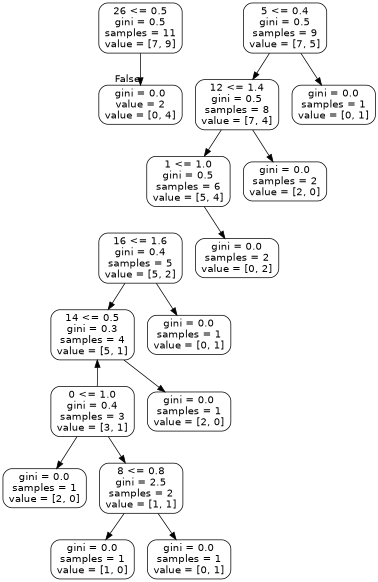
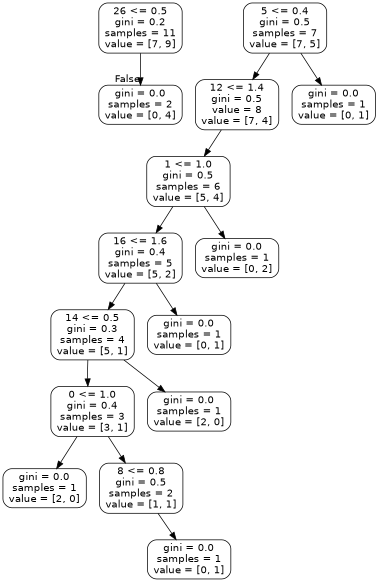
node "26 <= 0.5 gini = 0.5 samples = 11 value = [7, 9]": label "26 <= 0.5 gini = 0.5 samples = 11 value = [7, 9]" -> "26 <= 0.5 gini = 0.2 samples = 11 value = [7, 9]"
node "5 <= 0.4 gini = 0.5 samples = 9 value = [7, 5]": label "5 <= 0.4 gini = 0.5 samples = 9 value = [7, 5]" -> "5 <= 0.4 gini = 0.5 samples = 7 value = [7, 5]"
node "gini = 0.0 value = 2 value = [0, 4]": label "gini = 0.0 value = 2 value = [0, 4]" -> "gini = 0.0 samples = 2 value = [0, 4]"
node "12 <= 1.4 gini = 0.5 samples = 8 value = [7, 4]": label "12 <= 1.4 gini = 0.5 samples = 8 value = [7, 4]" -> "12 <= 1.4 gini = 0.5 value = 8 value = [7, 4]"
node "gini = 0.0 samples = 2 value = [2, 0]": removed
edge "1 <= 1.0 gini = 0.5 samples = 6 value = [5, 4]" -> "16 <= 1.6 gini = 0.4 samples = 5 value = [5, 2]": added
node "gini = 0.0 samples = 2 value = [0, 2]": label "gini = 0.0 samples = 2 value = [0, 2]" -> "gini = 0.0 samples = 1 value = [0, 2]"
edge "0 <= 1.0 gini = 0.4 samples = 3 value = [3, 1]" -> "14 <= 0.5 gini = 0.3 samples = 4 value = [5, 1]": reversed
node "8 <= 0.8 gini = 2.5 samples = 2 value = [1, 1]": label "8 <= 0.8 gini = 2.5 samples = 2 value = [1, 1]" -> "8 <= 0.8 gini = 0.5 samples = 2 value = [1, 1]"
node "gini = 0.0 samples = 1 value = [1, 0]": removed
